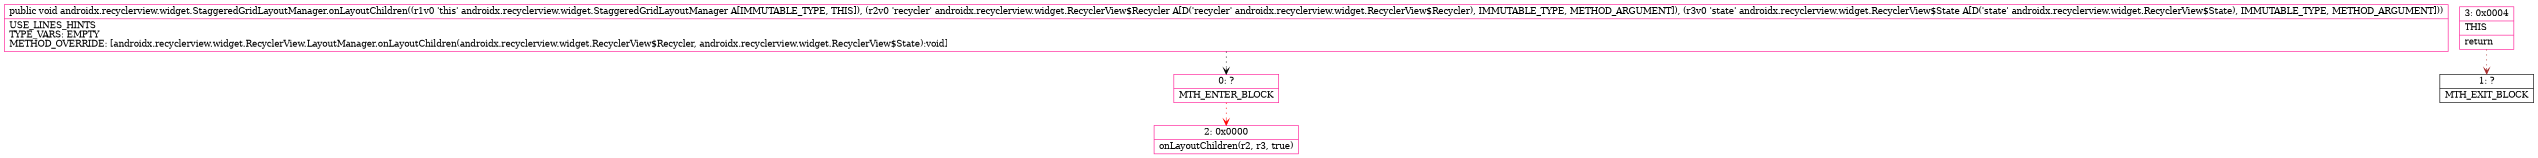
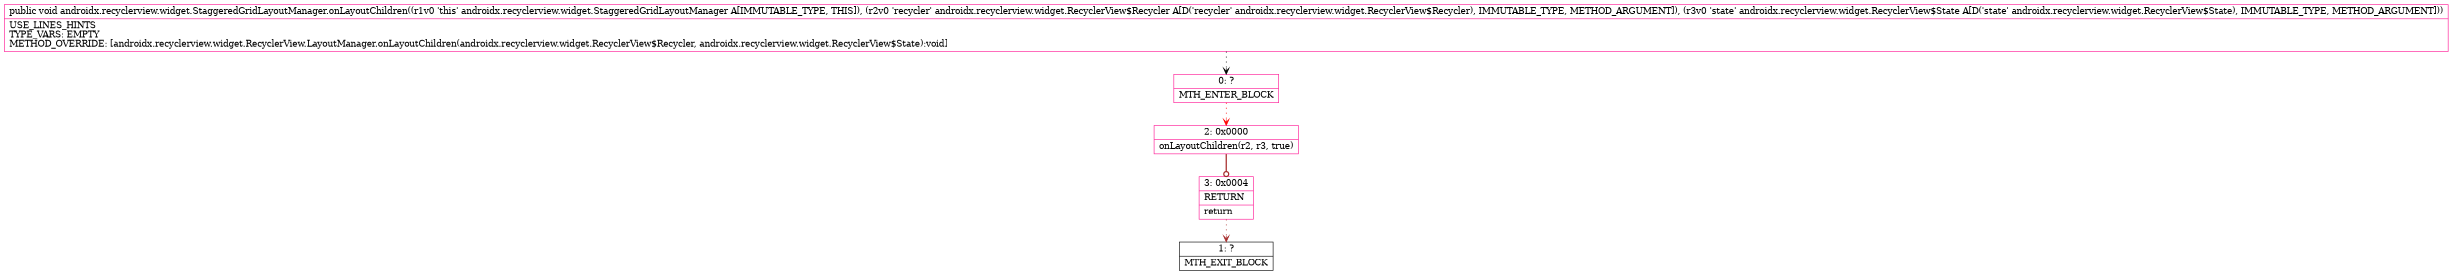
node "3: 0x0004": text "THIS" -> "RETURN"
edge "2: 0x0000" -> "3: 0x0004": added
